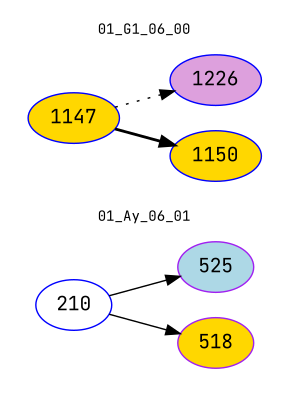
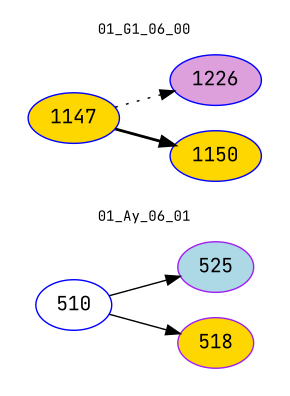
node "210": label "210" -> "510"
